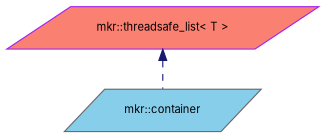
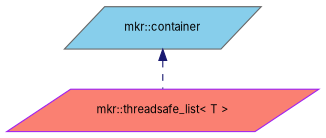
edge "mkr::container" -> "mkr::threadsafe_list< T >": reversed
